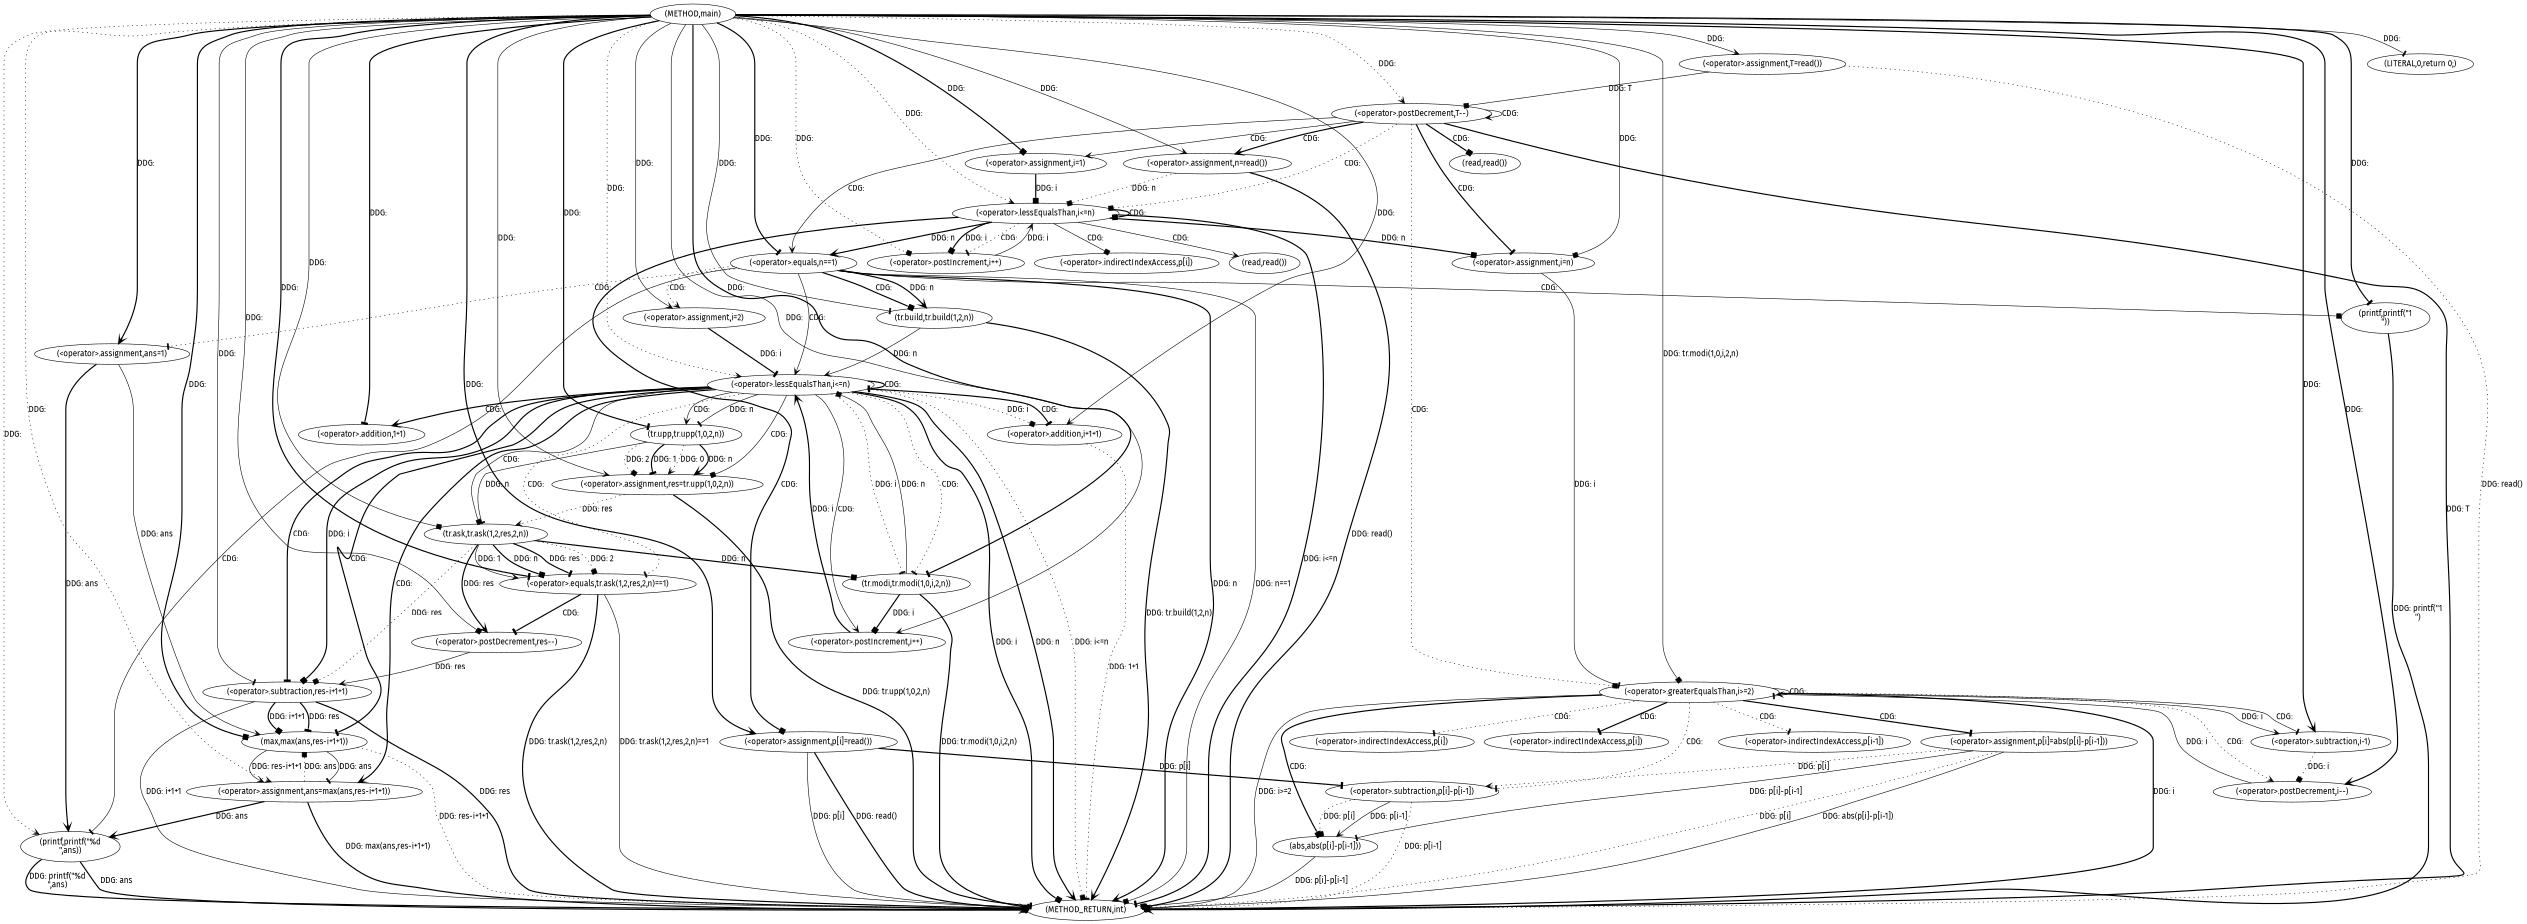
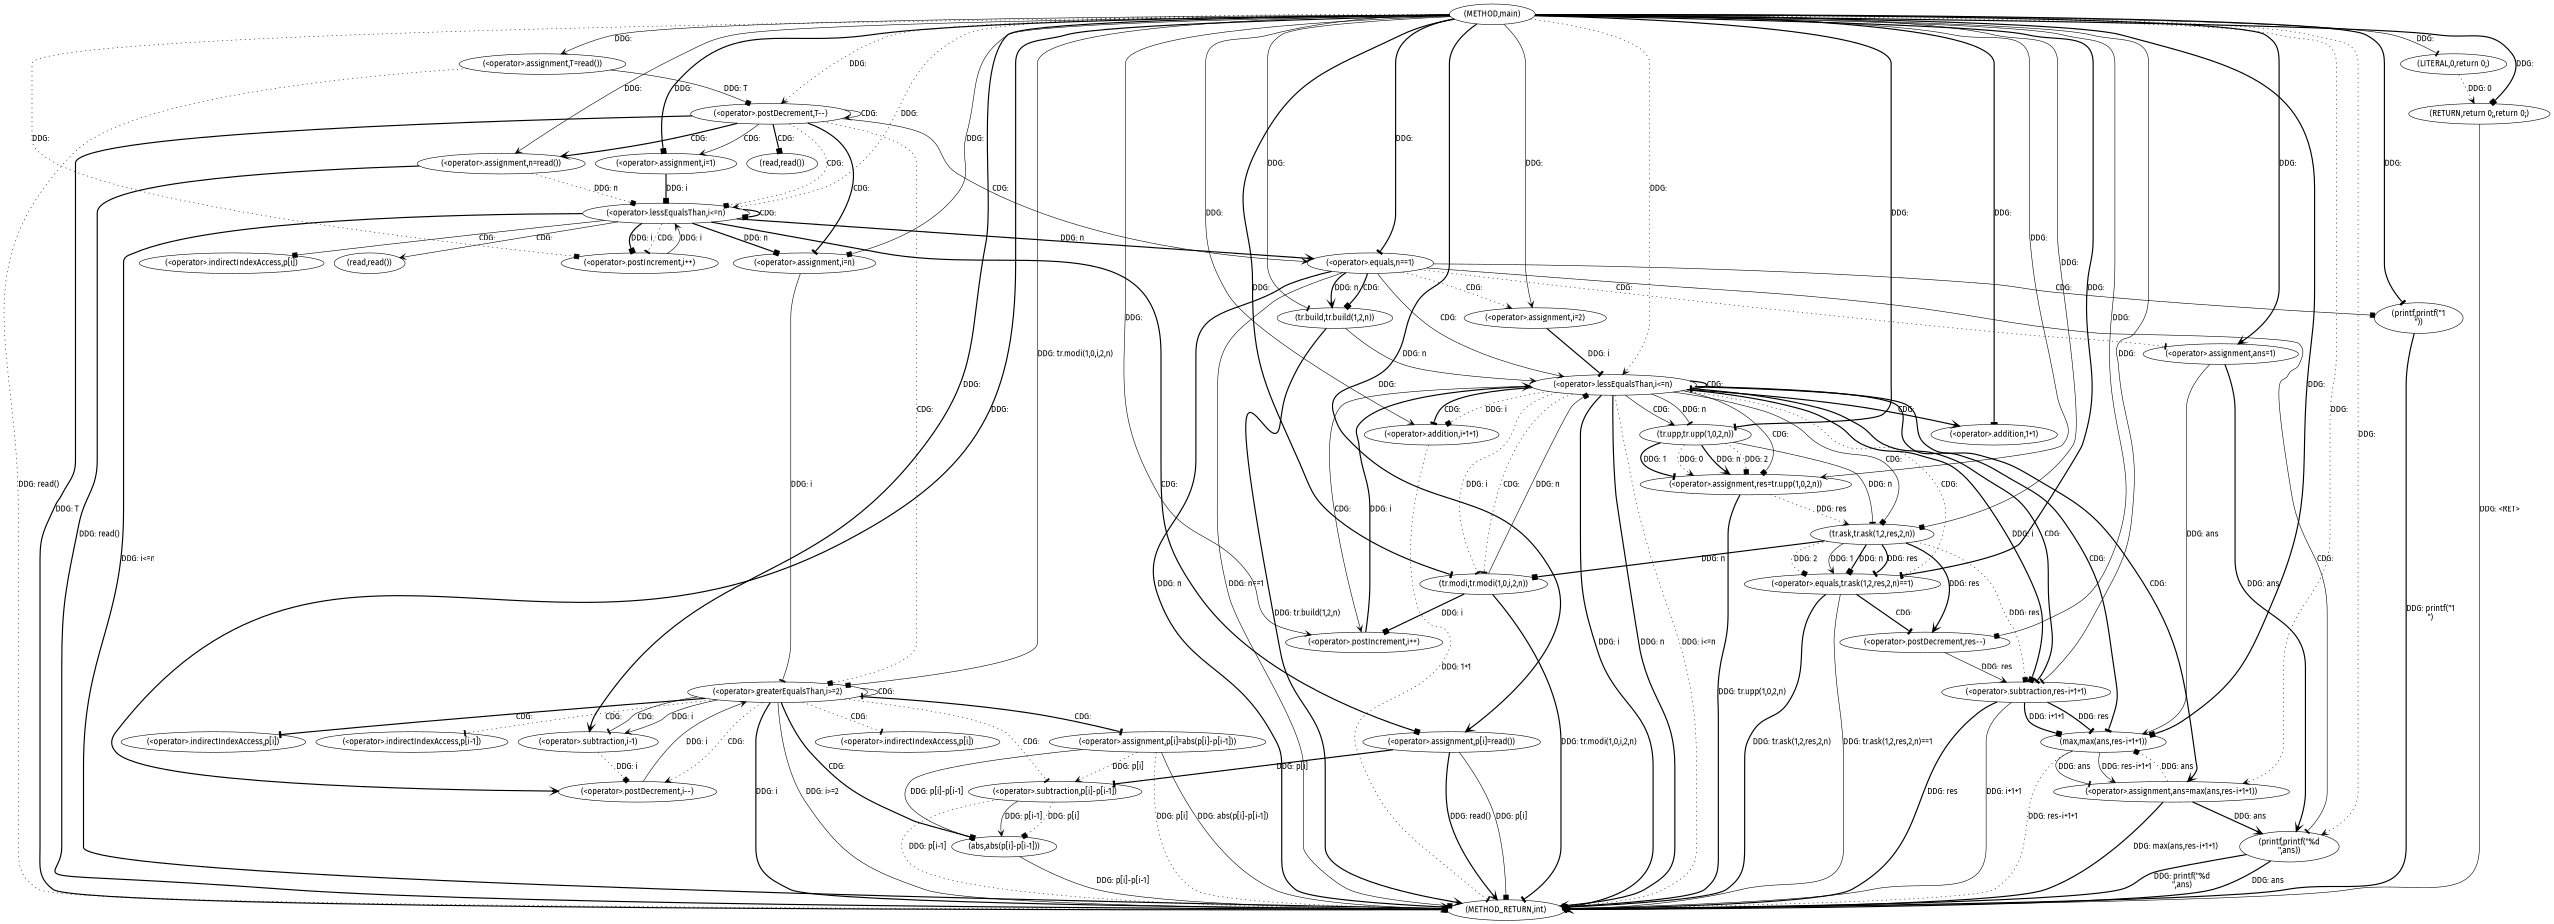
node "(RETURN,return 0;,return 0;)": added
